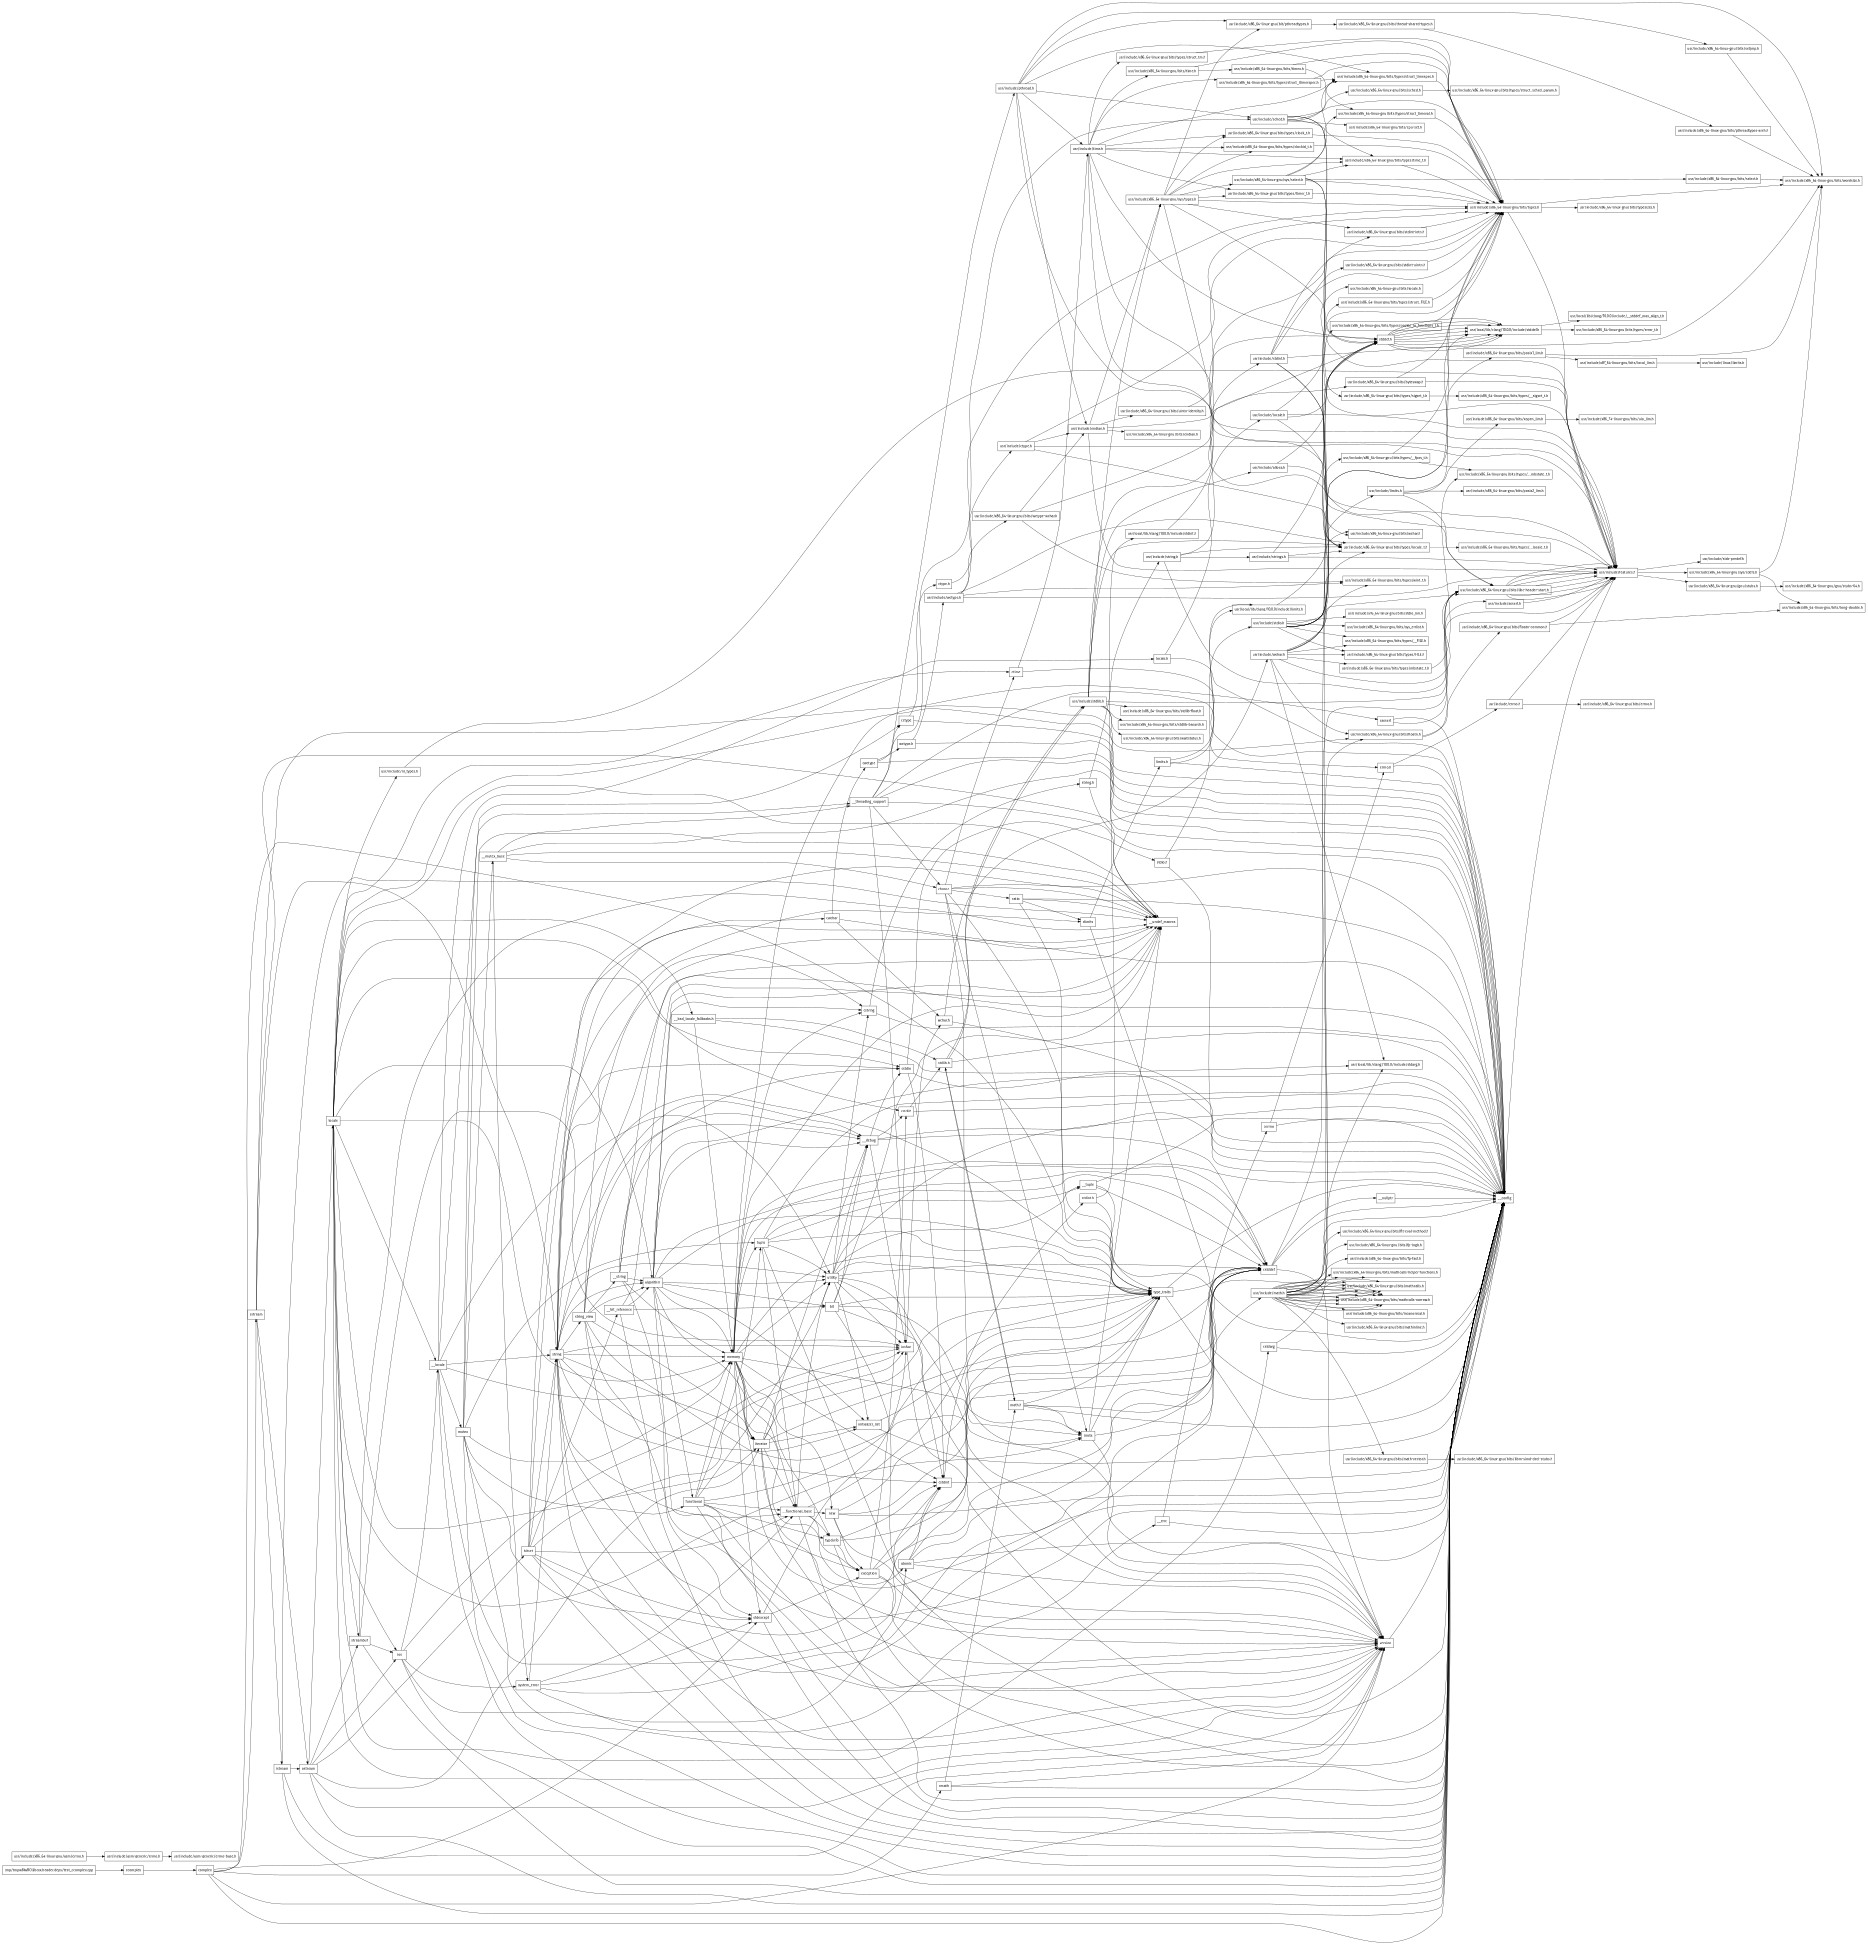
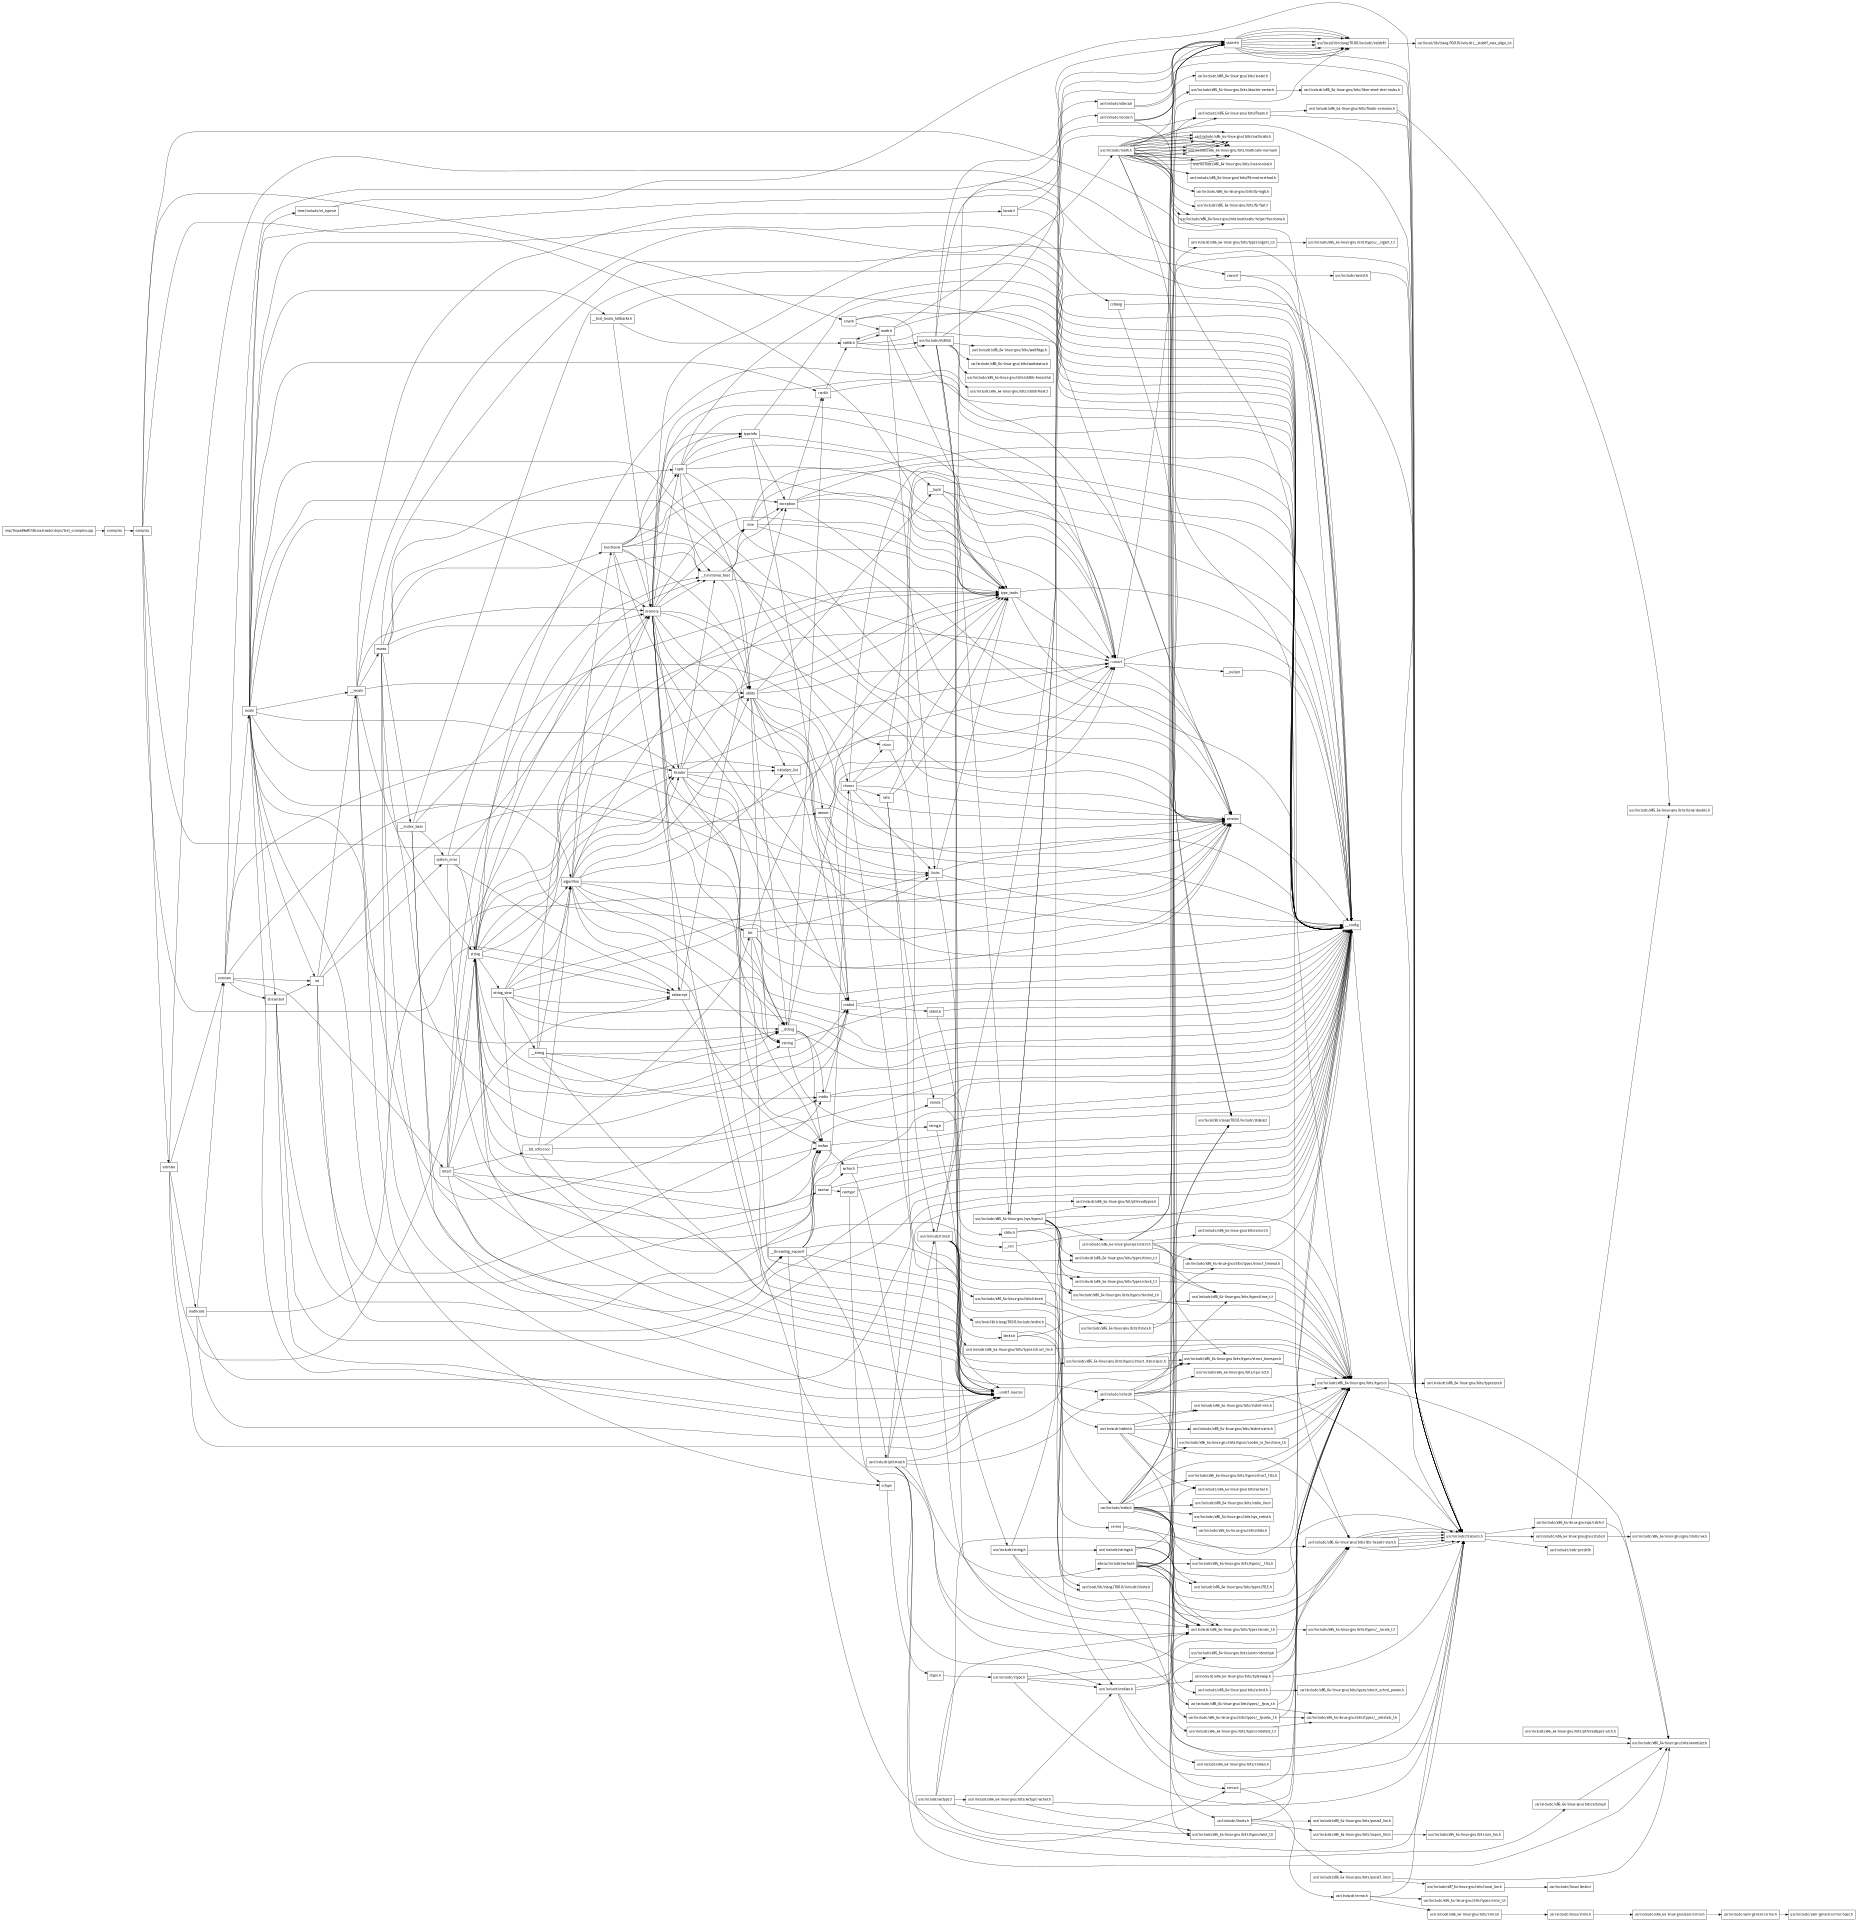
node "usr/include/x86_64-linux-gnu/bits/thread-shared-types.h": removed
edge "usr/include/x86_64-linux-gnu/bits/select.h" -> "usr/include/x86_64-linux-gnu/bits/wordsize.h": removed
edge "usr/include/endian.h" -> "usr/include/x86_64-linux-gnu/sys/types.h": reversed
edge "usr/local/lib/clang/10.0.0/include/stddef.h" -> "usr/include/x86_64-linux-gnu/bits/types/error_t.h": now "usr/include/errno.h" -> "usr/include/x86_64-linux-gnu/bits/types/error_t.h"
node "usr/include/x86_64-linux-gnu/bits/waitflags.h": added
node "usr/include/x86_74-linux-gnu/bits/uio_lim.h": label "usr/include/x86_74-linux-gnu/bits/uio_lim.h" -> "usr/include/x86_64-linux-gnu/bits/uio_lim.h"
node "usr/include/x16_64-linux-gnu/bits/stdio_lim.h": label "usr/include/x16_64-linux-gnu/bits/stdio_lim.h" -> "usr/include/x86_64-linux-gnu/bits/stdio_lim.h"
node "usr/include/wchar.h": label "usr/include/wchar.h" -> "alloca/include/wchar.h"
node "wctype.h": removed
node "usr/include/nl_types.h": label "usr/include/nl_types.h" -> "time/include/nl_types.h"
edge "cctype" -> "__config": removed
edge "locale" -> "__debug": added
edge "utility" -> "iosfwd": now "memory" -> "iosfwd"
edge "usr/include/stdio.h" -> "usr/local/lib/clang/10.0.0/include/stdarg.h": added
node "usr/include/x86_64-linux-gnu/bits/mathinline.h": removed
node "usr/include/x86_64-linux-gnu/bits/math-vector.h": label "usr/include/x86_64-linux-gnu/bits/math-vector.h" -> "usr/include/x86_64-linux-gnu/bits/double-vector.h"
edge "__functional_base" -> "typeinfo": now "tuple" -> "typeinfo"
node "usr/include/x86_64-linux-gnu/bits/stdio.h": added
edge "system_error" -> "cstddef": now "system_error" -> "type_traits"
edge "functional" -> "version": now "functional" -> "usr/include/x86_64-linux-gnu/bits/types/locale_t.h"
node "usr/include/x86_64-linux-gnu/bits/types/__fpos64_t.h": added
edge "string" -> "version": removed
node "istream": label "istream" -> "mathcalls"
node "usr/include/linux/errno.h": added
